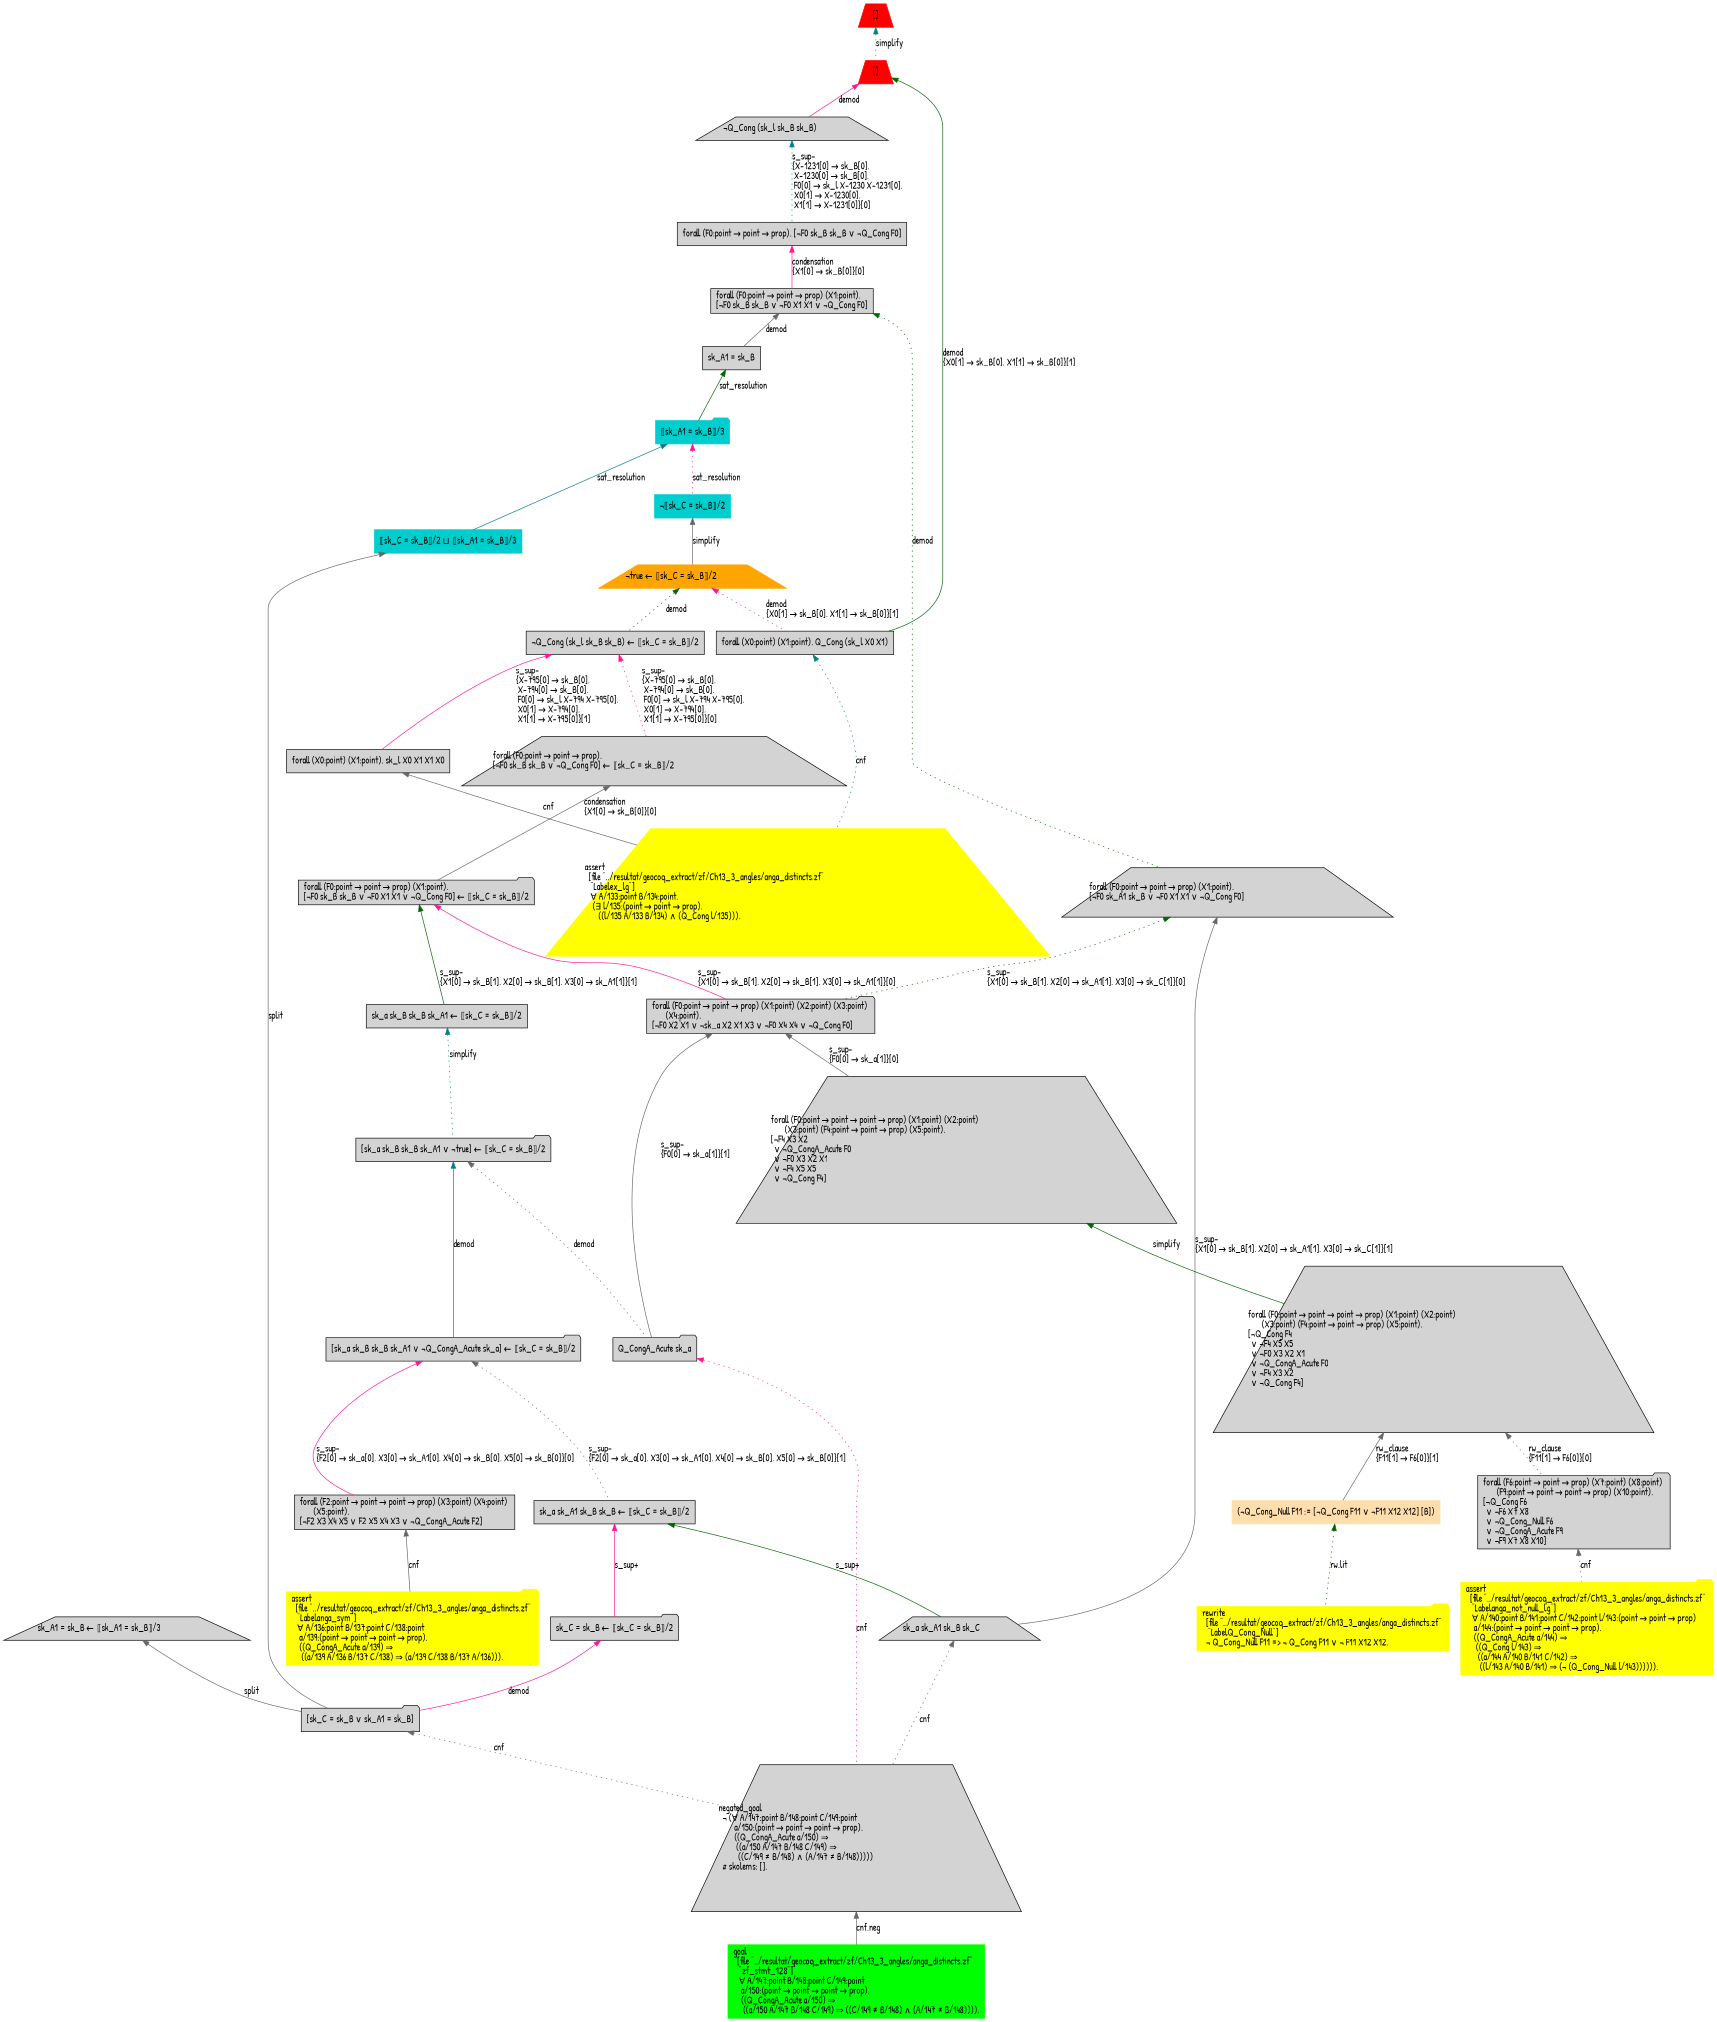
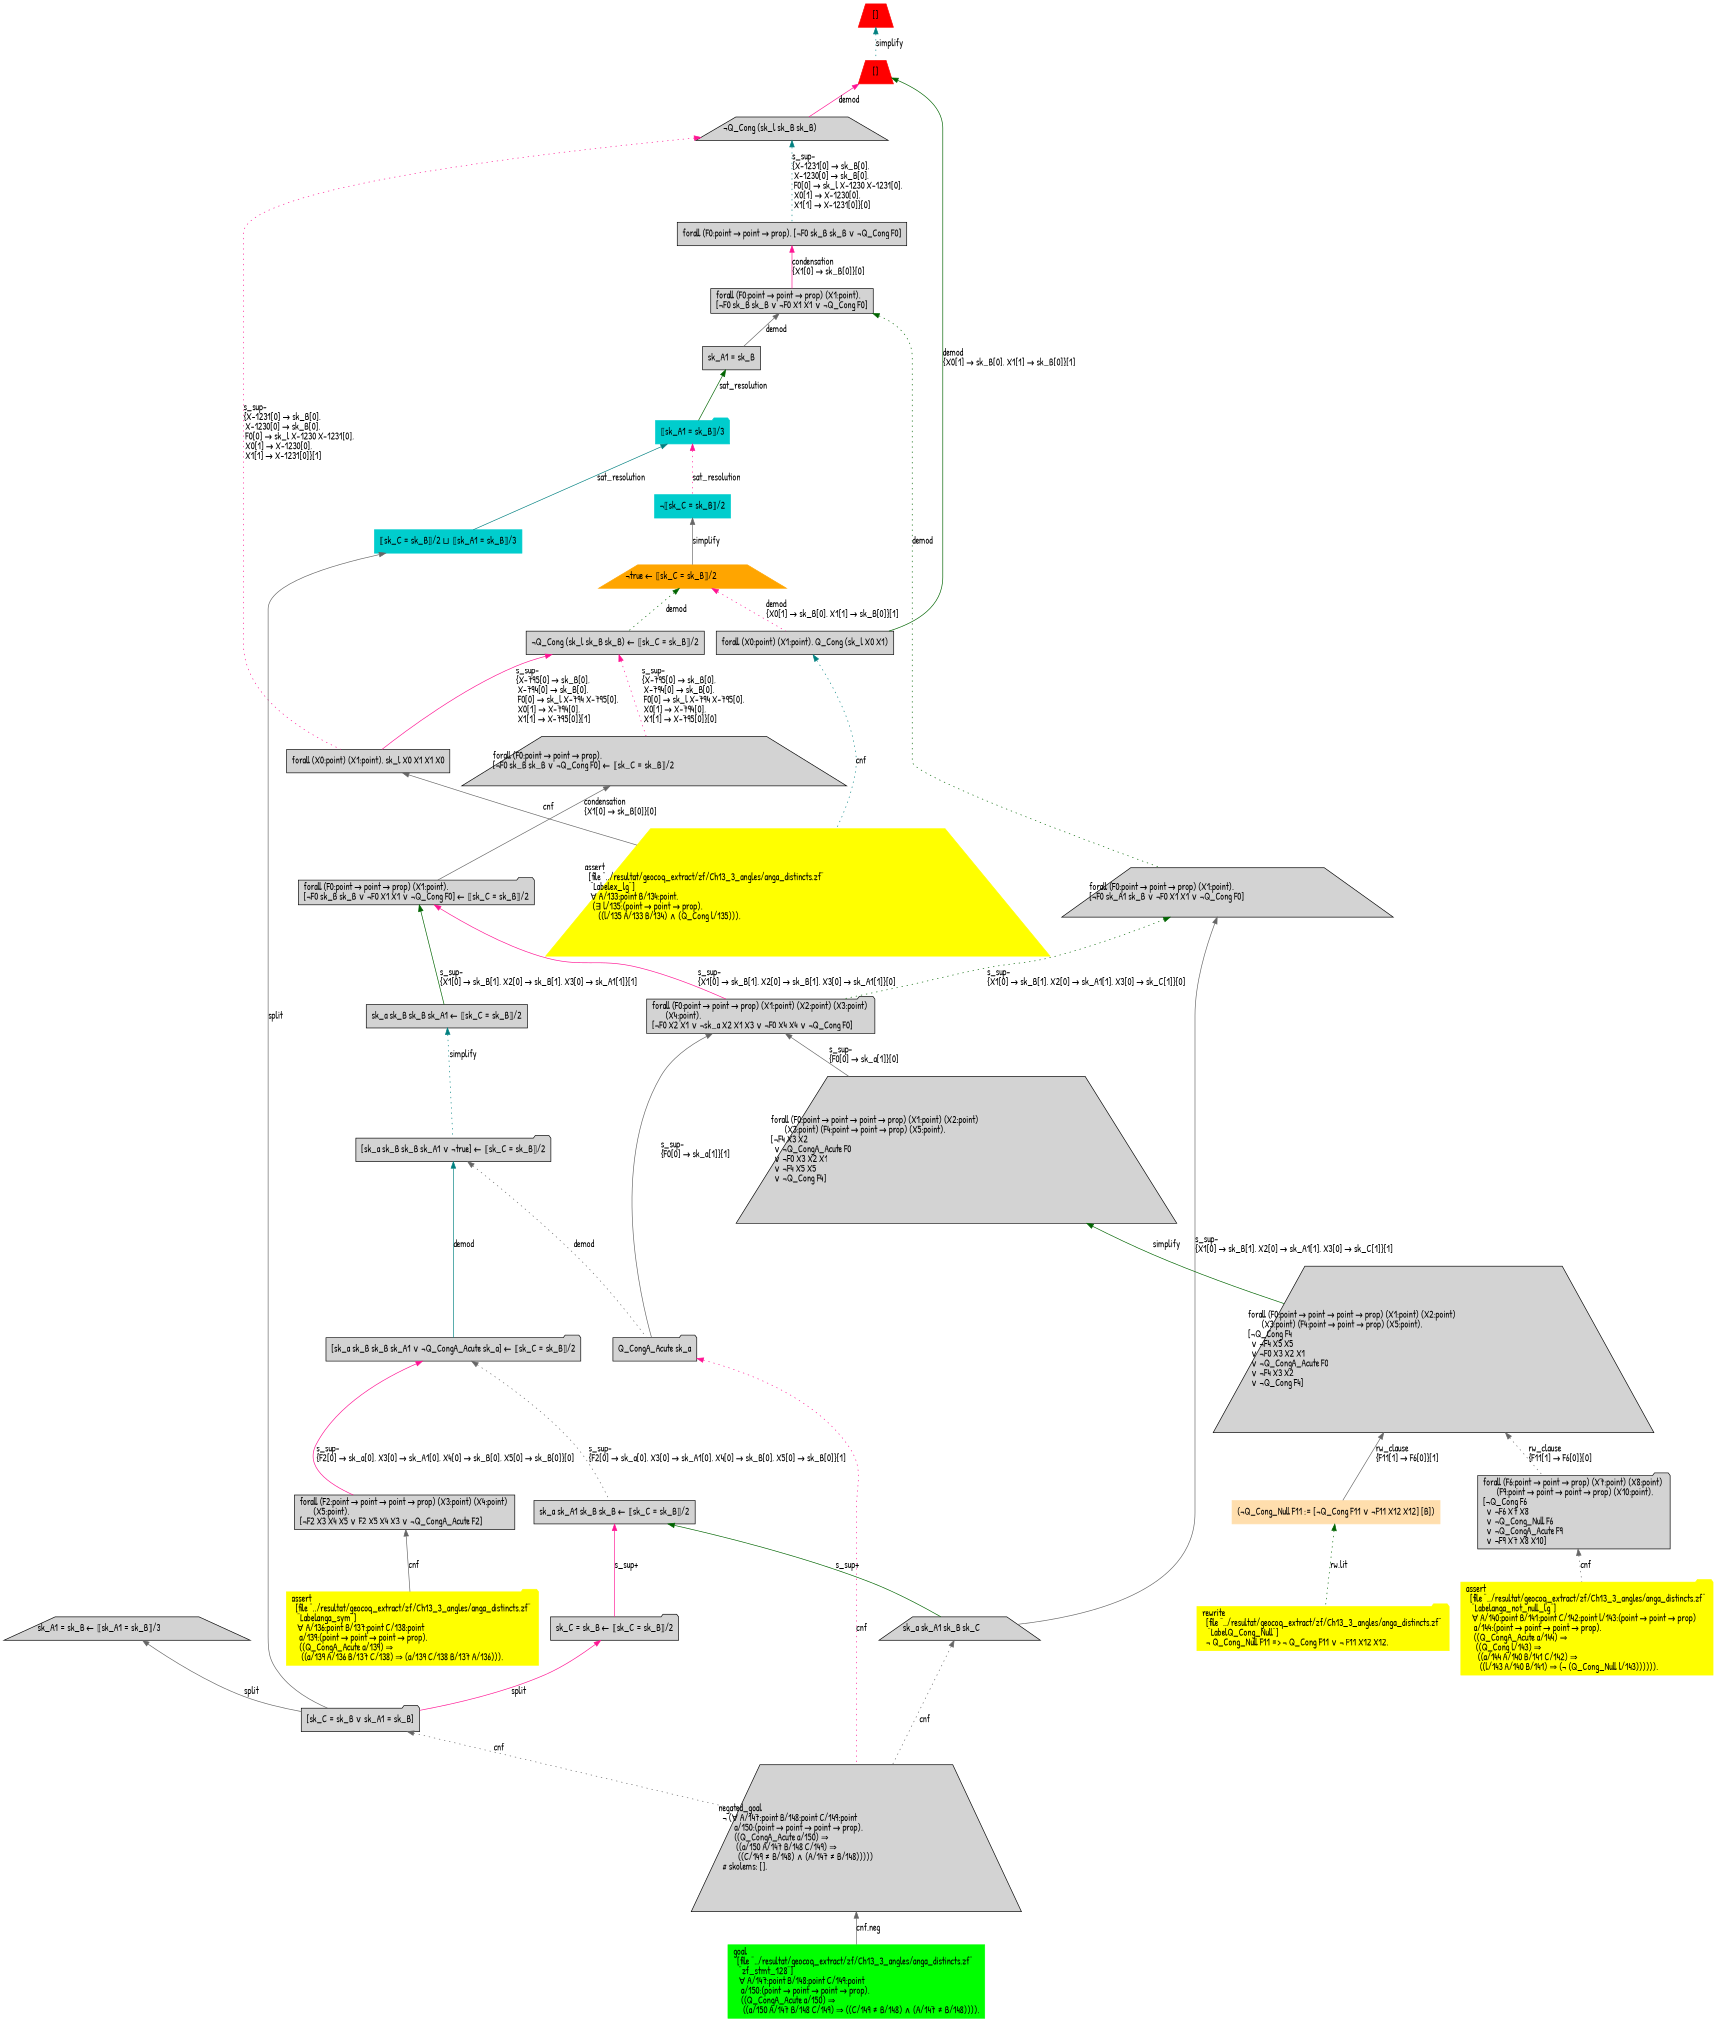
edge "forall (X0:point) (X1:point). sk_l X0 X1 X1 X0" -> "¬Q_Cong (sk_l sk_B sk_B)": added, label "s_sup- {X-1231[0] → sk_B[0], X-1230[0] → sk_B[0], F0[0] → sk_l X-1230 X-1231[0], X0[1] → X-1230[0], X1[1] → X-1231[0]}[1]"
edge "[sk_C = sk_B ∨ sk_A1 = sk_B]" -> "sk_C = sk_B ← ⟦sk_C = sk_B⟧/2": label "demod" -> "split"
